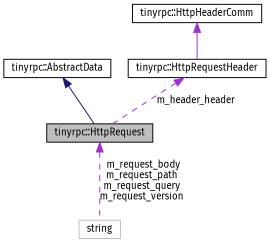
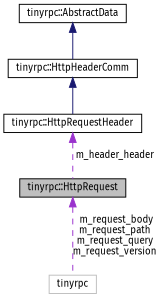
edge "tinyrpc::HttpRequestHeader" -> "tinyrpc::HttpHeaderComm": color darkorchid3 -> midnightblue
edge "tinyrpc::HttpRequest" -> "tinyrpc::AbstractData": now "tinyrpc::HttpHeaderComm" -> "tinyrpc::AbstractData"
node "string": label "string" -> "tinyrpc"
